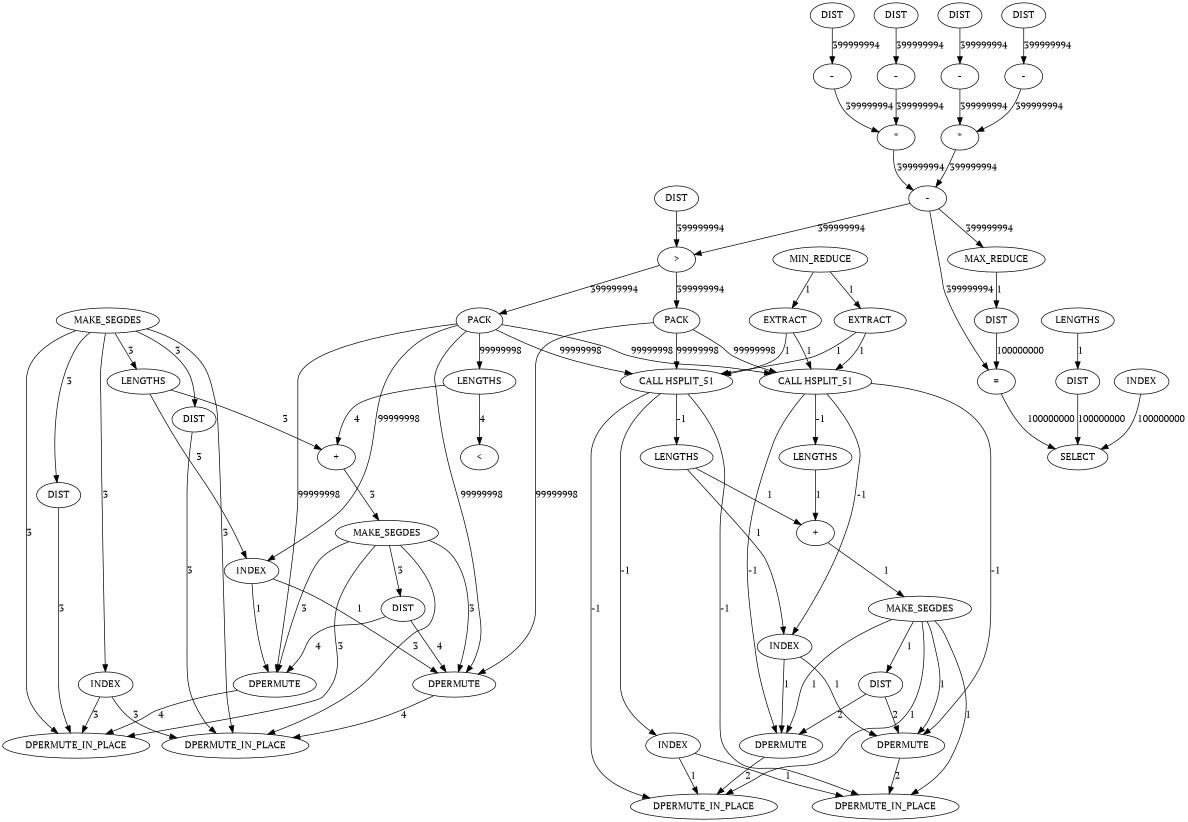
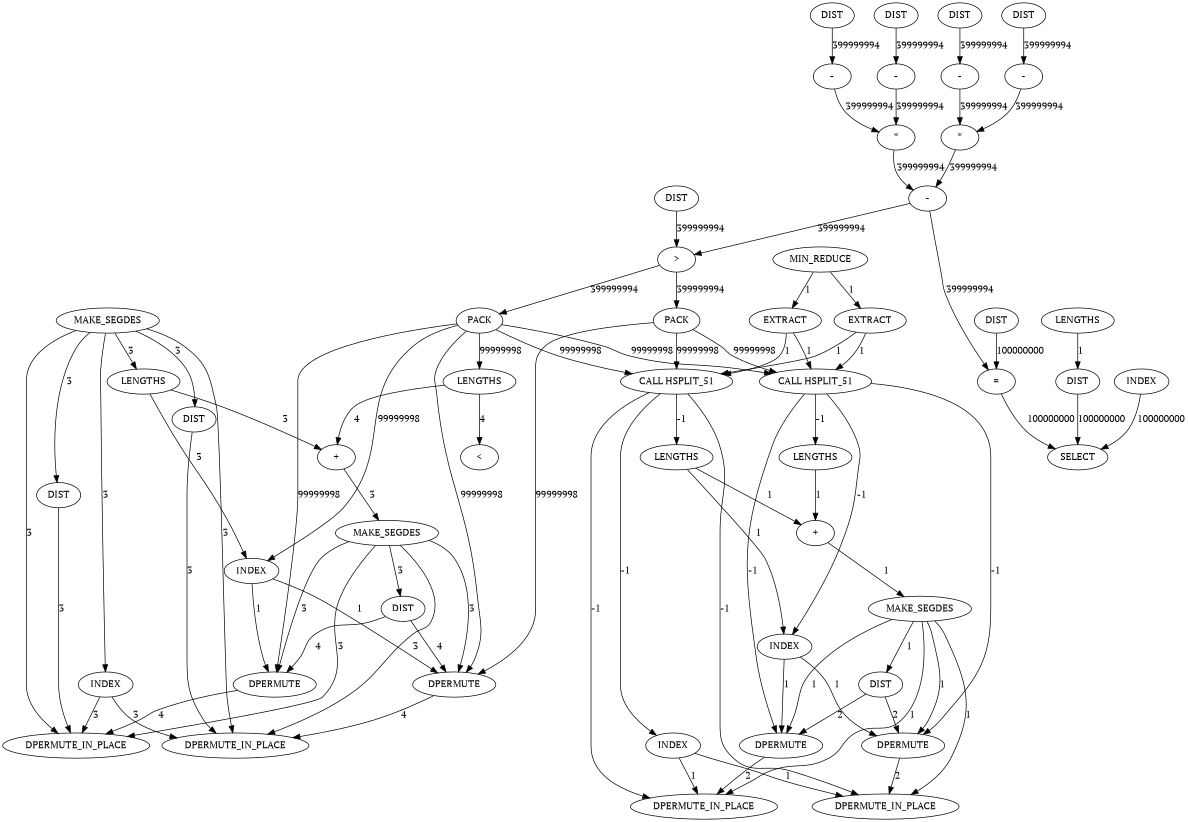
node "MAX_REDUCE": removed
